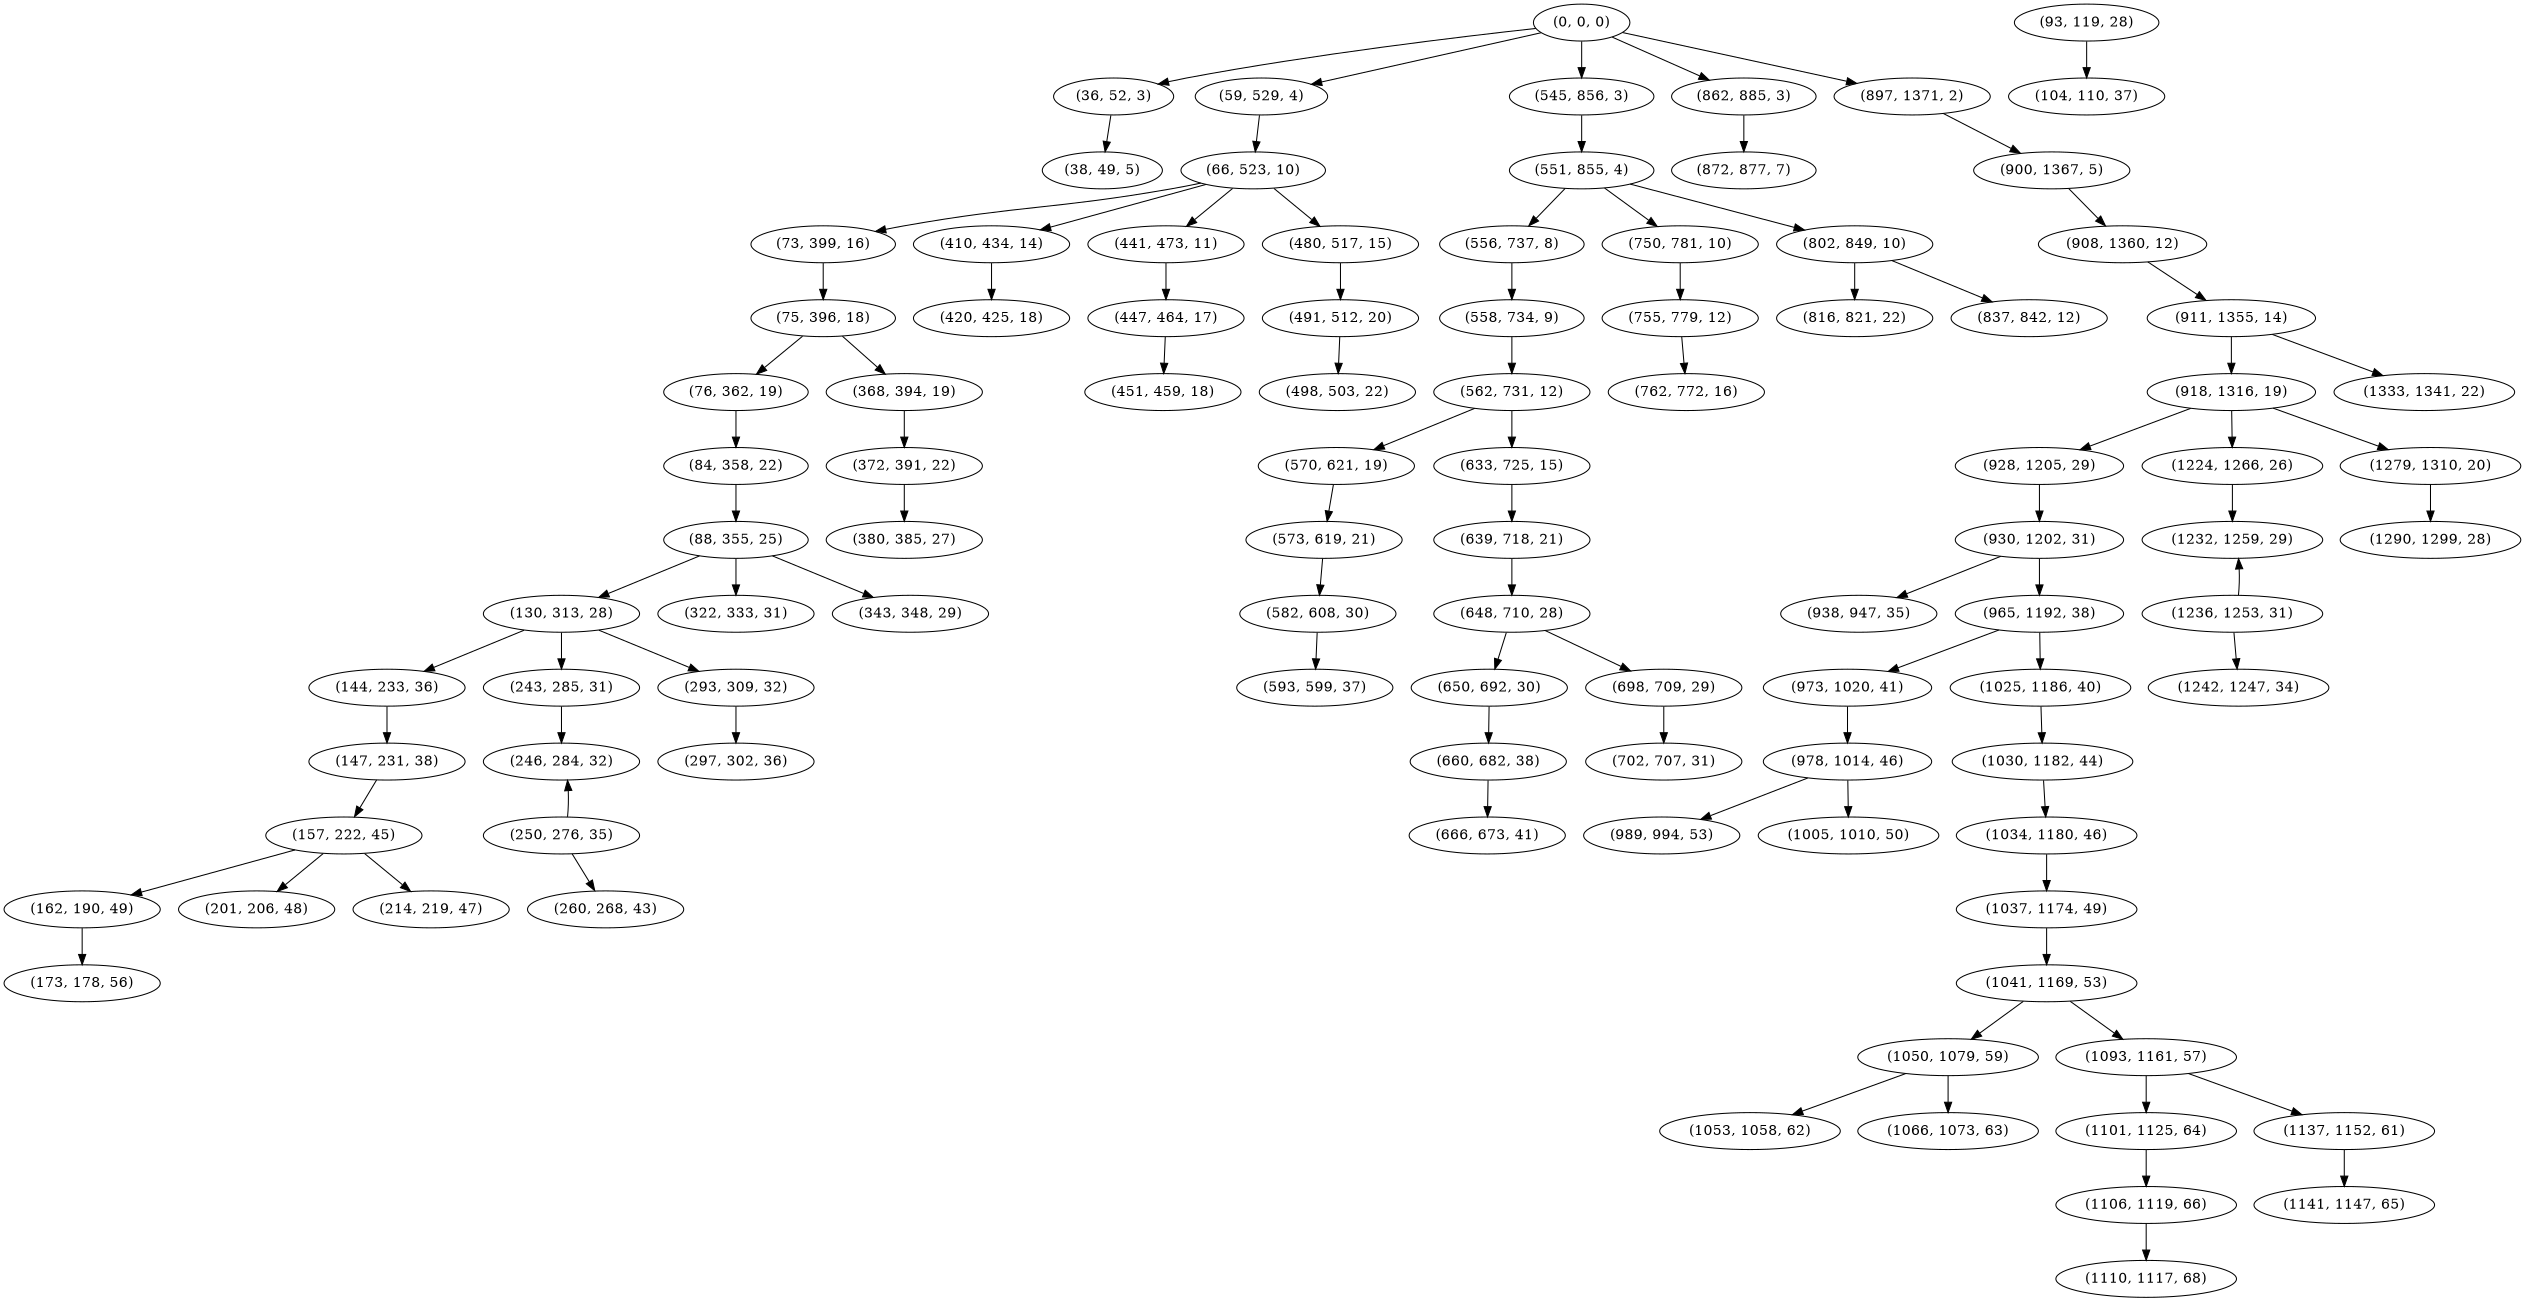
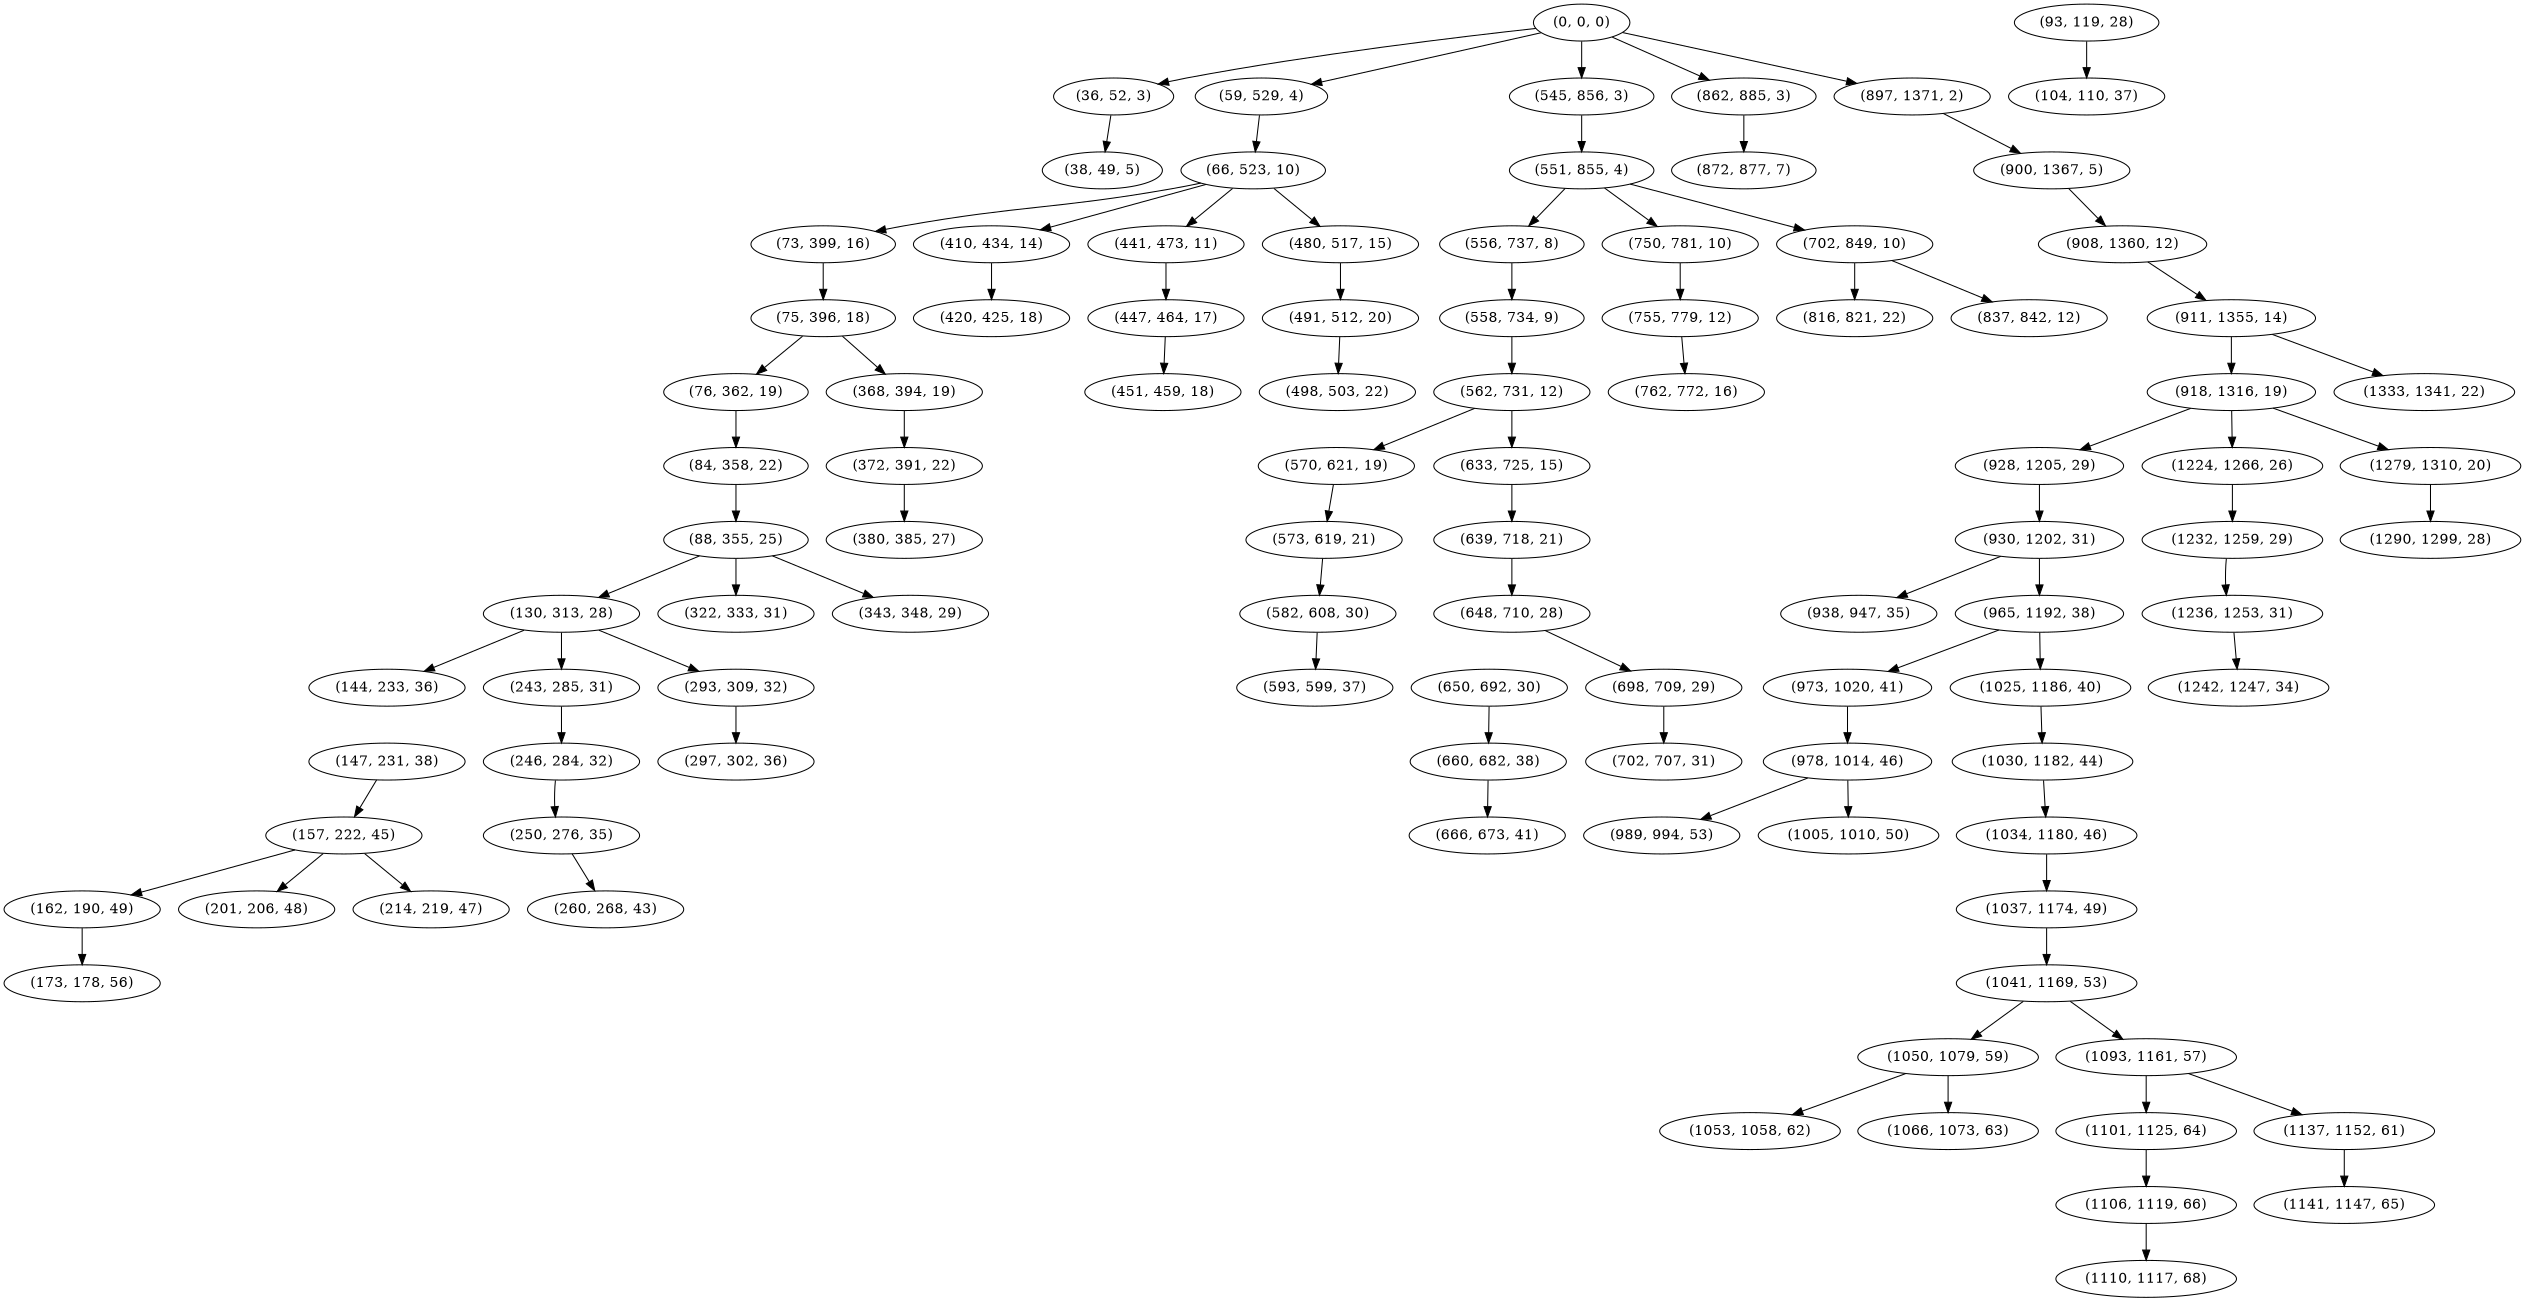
node "(802, 849, 10)": label "(802, 849, 10)" -> "(702, 849, 10)"
edge "(1236, 1253, 31)" -> "(1232, 1259, 29)": reversed
edge "(648, 710, 28)" -> "(650, 692, 30)": removed
edge "(144, 233, 36)" -> "(147, 231, 38)": removed
edge "(250, 276, 35)" -> "(246, 284, 32)": reversed
